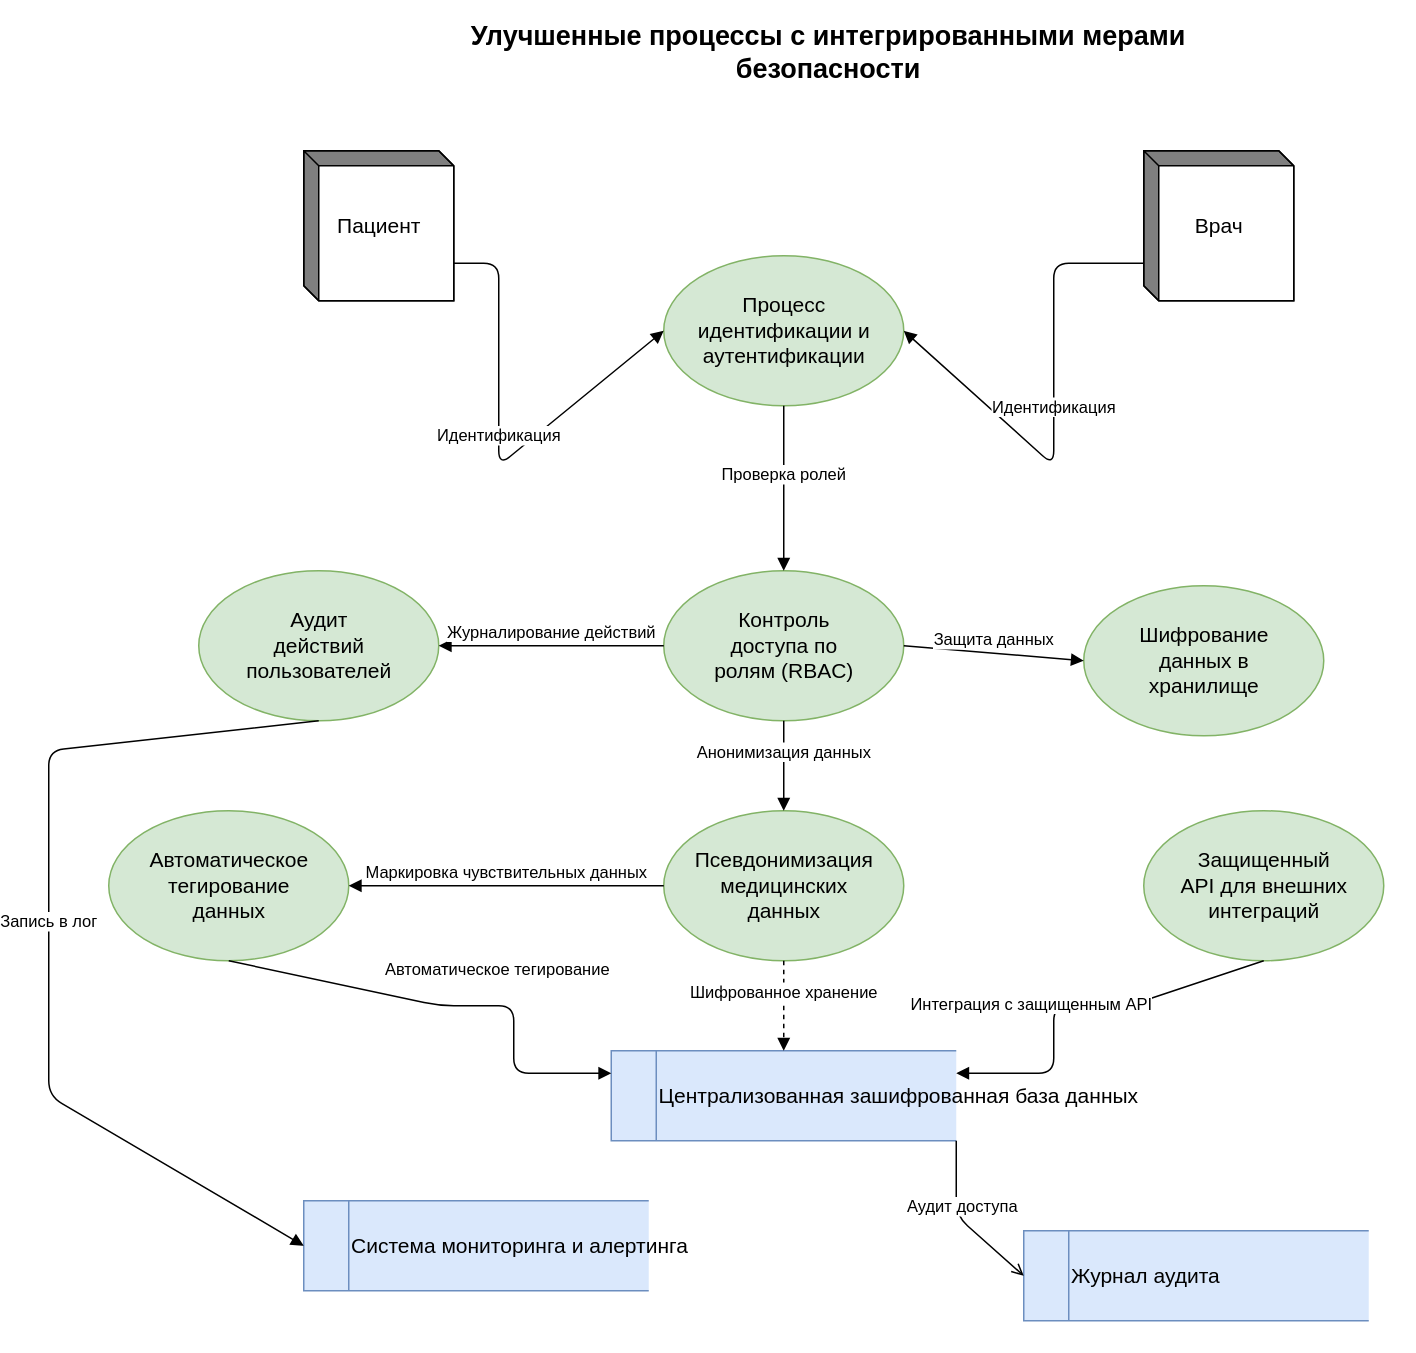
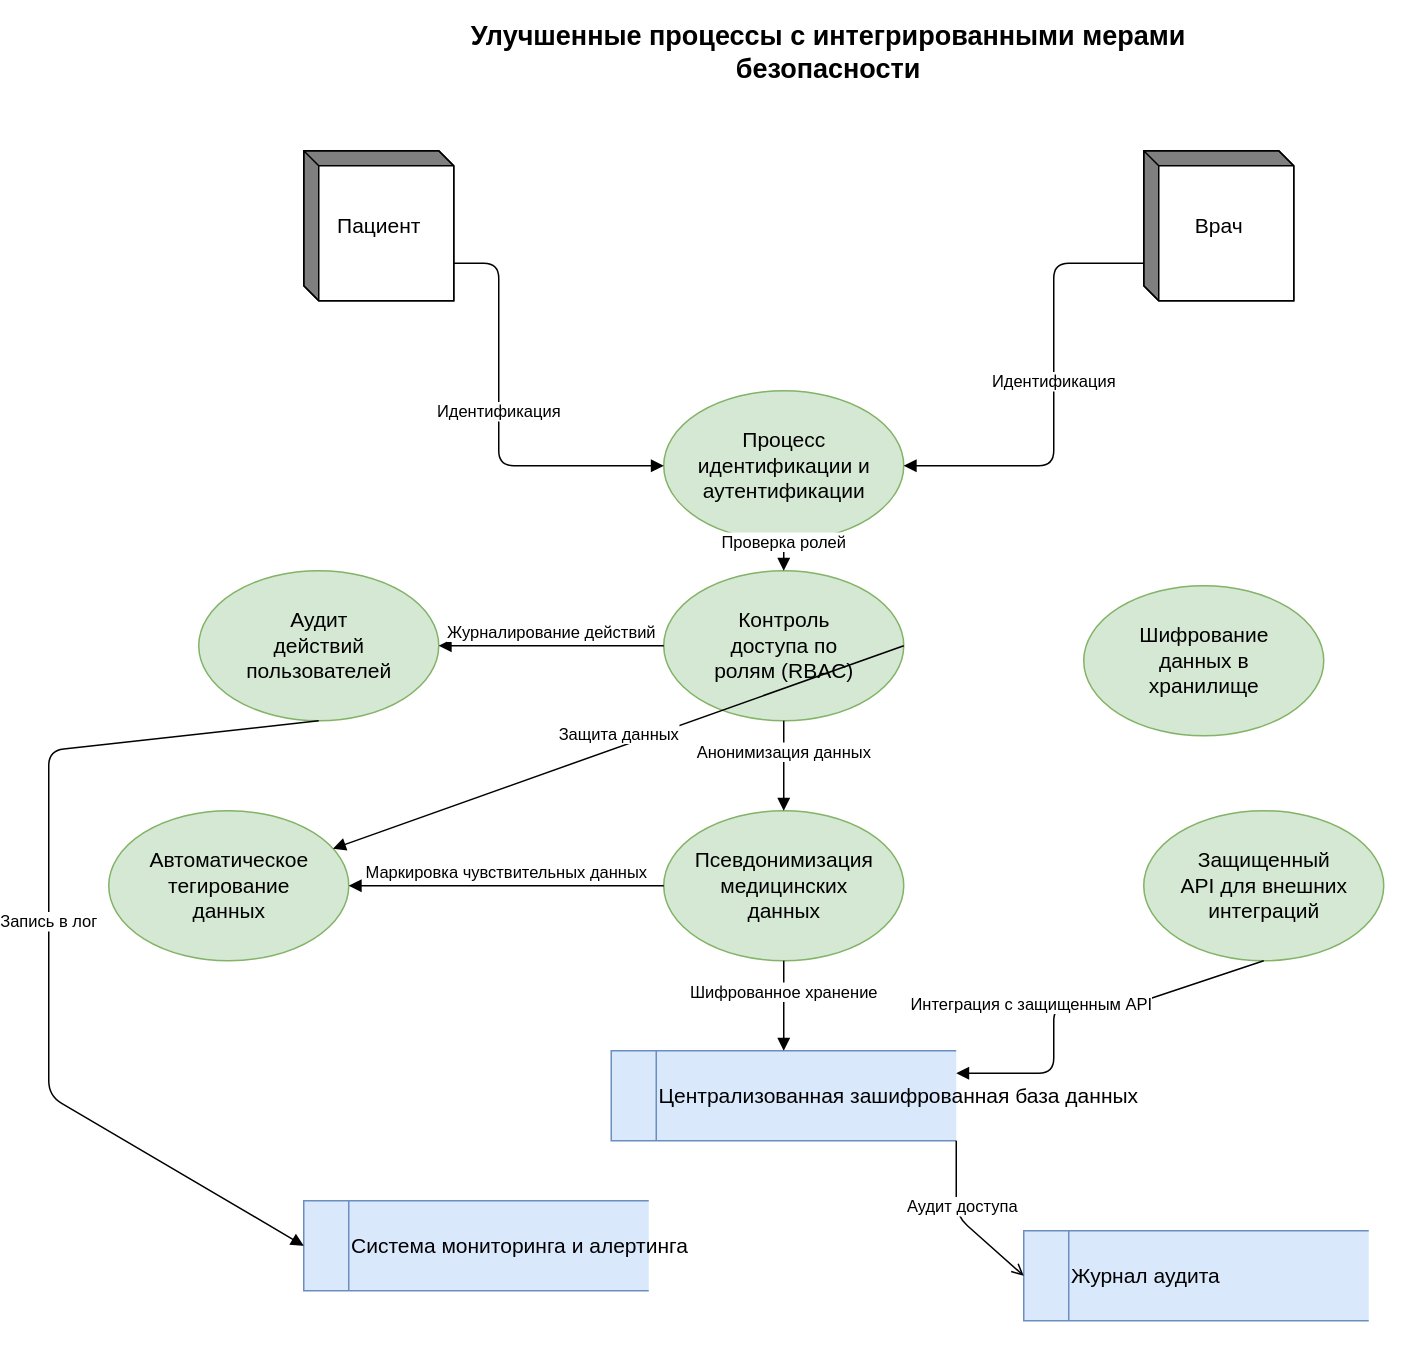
node "Процесс идентификации и аутентификации": moved (784, 331) -> (784, 466)
edge "Контроль доступа по ролям (RBAC)" -> "Шифрование данных в хранилище": now "Контроль доступа по ролям (RBAC)" -> "Автоматическое тегирование данных"
edge "Автоматическое тегирование данных" -> "Централизованная зашифрованная база данных": removed, label "Автоматическое тегирование"
edge "Псевдонимизация медицинских данных" -> "Централизованная зашифрованная база данных": style dashed -> solid
